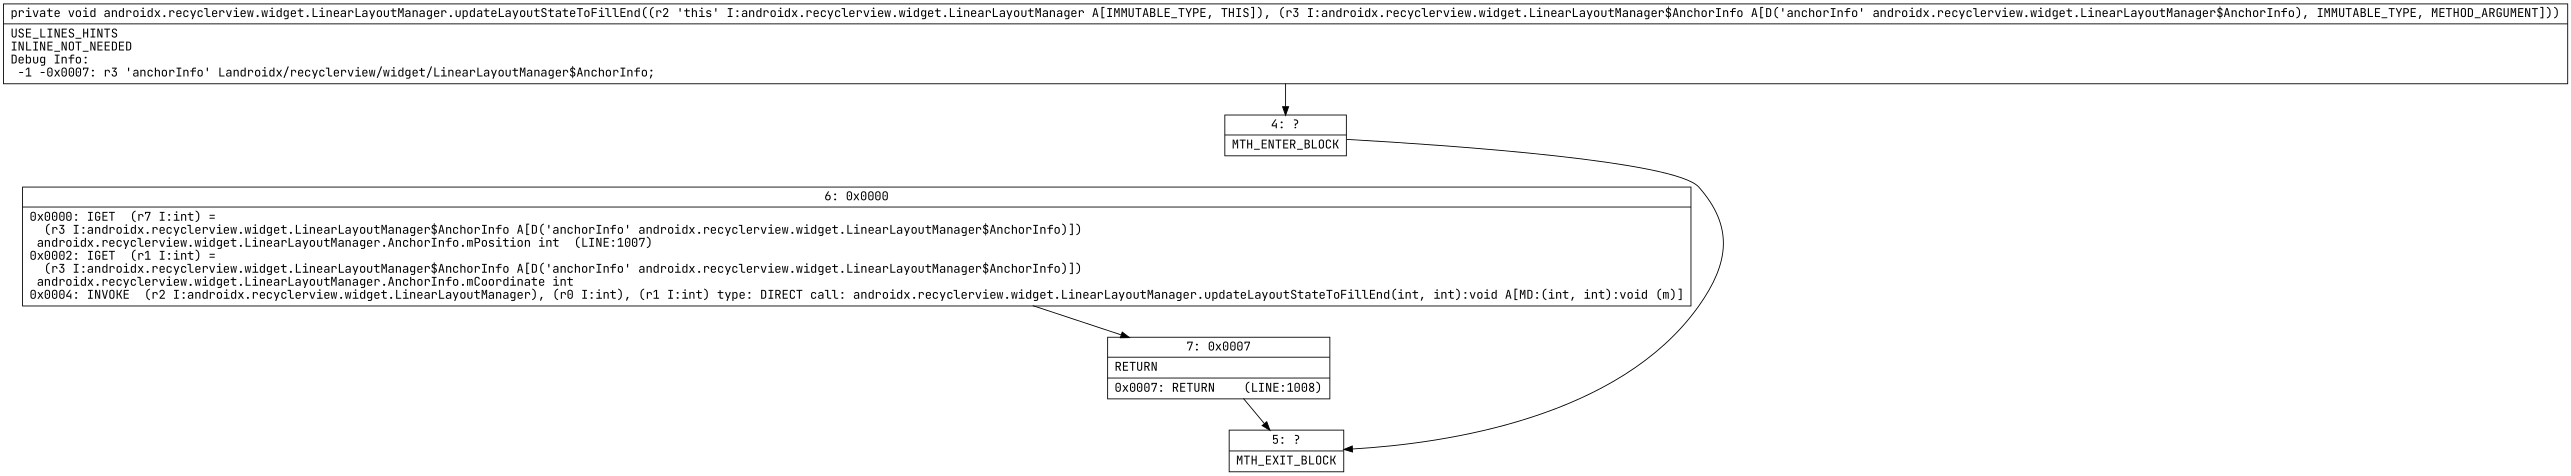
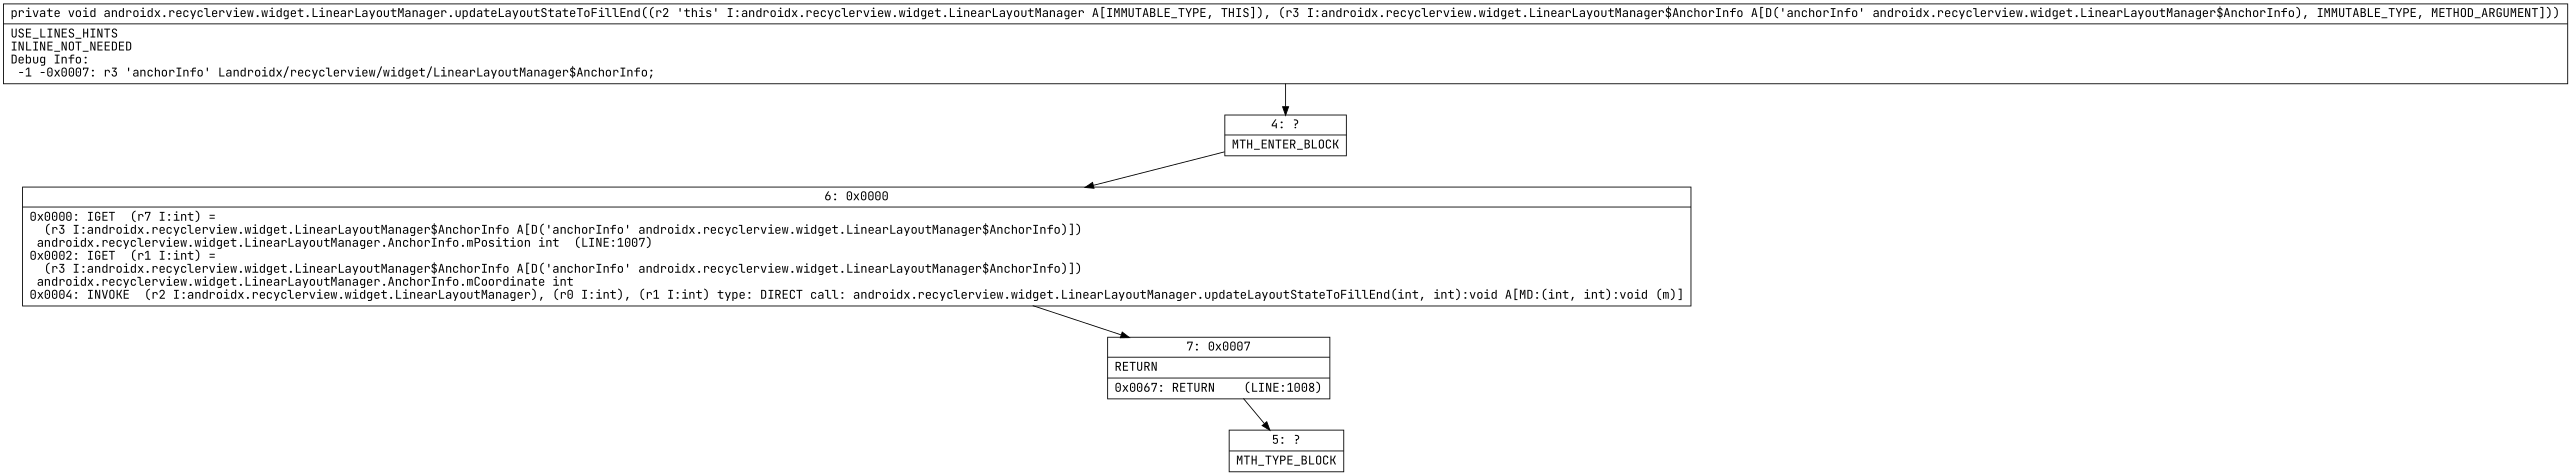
edge "4: ?" -> "5: ?": now "4: ?" -> "6: 0x0000"
node "7: 0x0007": text "0x0007: RETURN    (LINE:1008)" -> "0x0067: RETURN    (LINE:1008)"
node "5: ?": text "MTH_EXIT_BLOCK" -> "MTH_TYPE_BLOCK"
